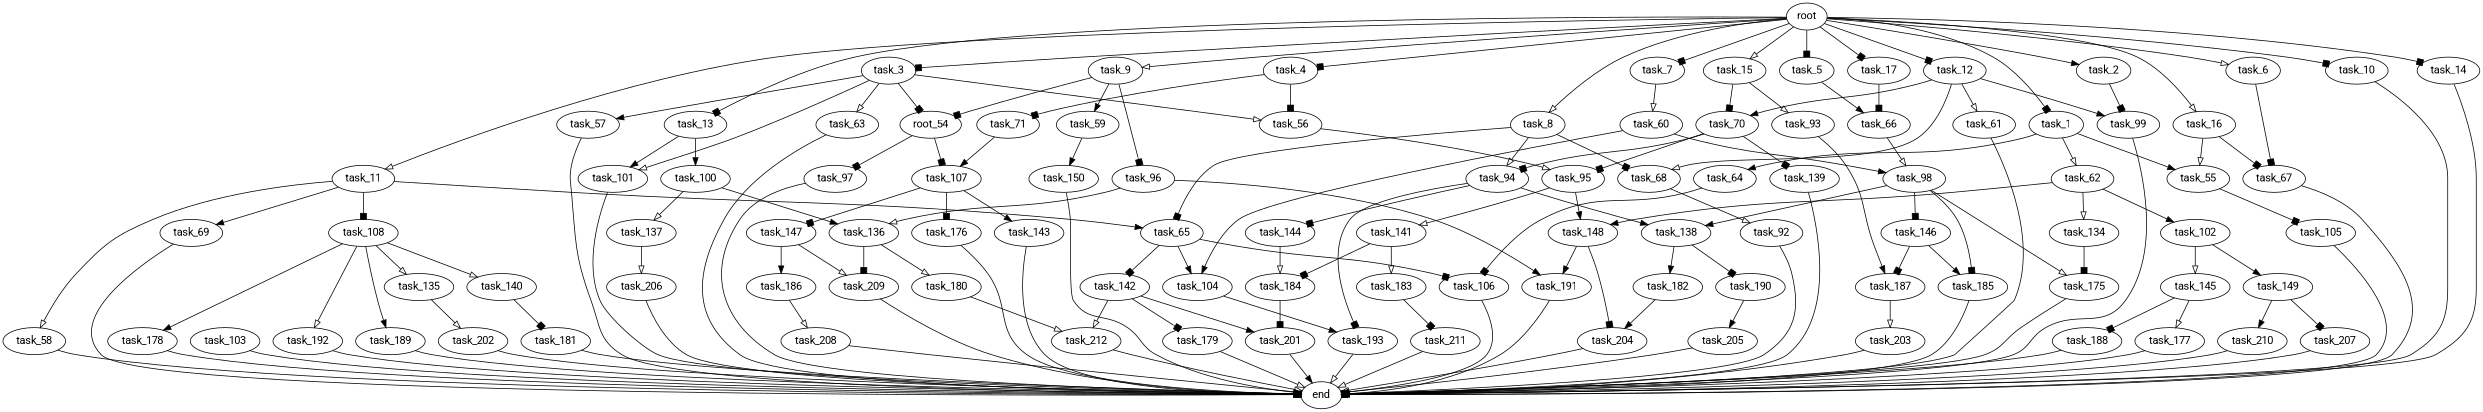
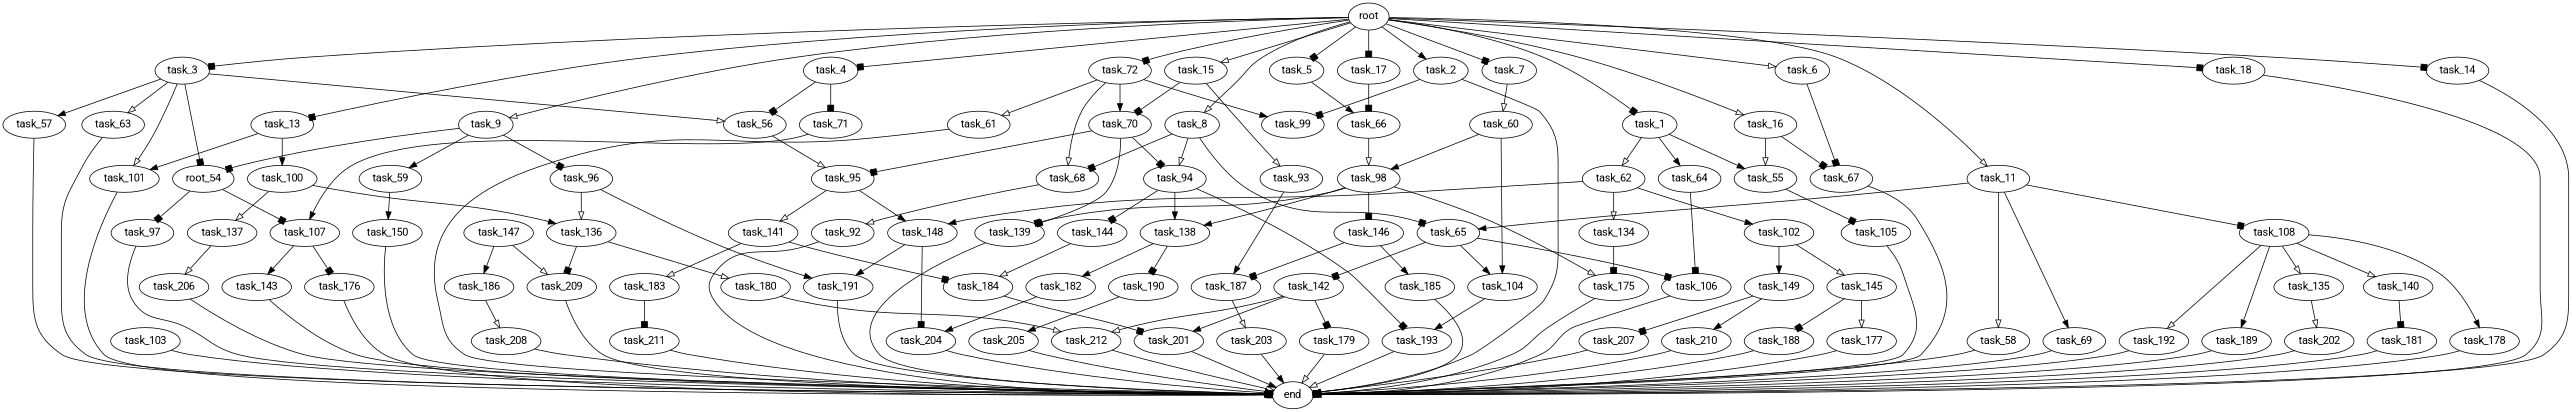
node "task_12": label "task_12" -> "task_72"
node "task_10": label "task_10" -> "task_18"
edge "task_107" -> "task_147": removed
edge "task_98" -> "task_185": now "task_98" -> "task_139"
edge "task_99" -> "end": now "task_2" -> "end"
